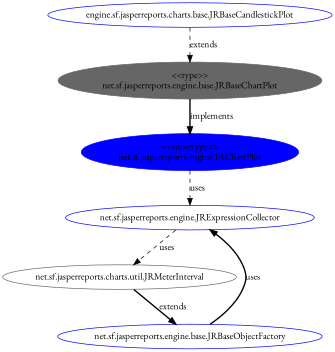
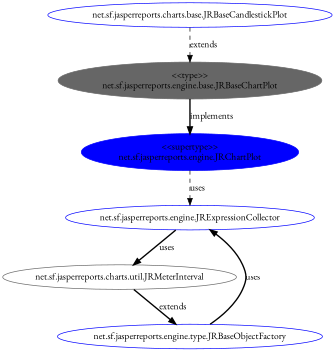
node "engine.sf.jasperreports.charts.base.JRBaseCandlestickPlot": label "engine.sf.jasperreports.charts.base.JRBaseCandlestickPlot" -> "net.sf.jasperreports.charts.base.JRBaseCandlestickPlot"
edge "net.sf.jasperreports.engine.JRExpressionCollector" -> "net.sf.jasperreports.charts.util.JRMeterInterval": style dashed -> bold
node "net.sf.jasperreports.engine.base.JRBaseObjectFactory": label "net.sf.jasperreports.engine.base.JRBaseObjectFactory" -> "net.sf.jasperreports.engine.type.JRBaseObjectFactory"
